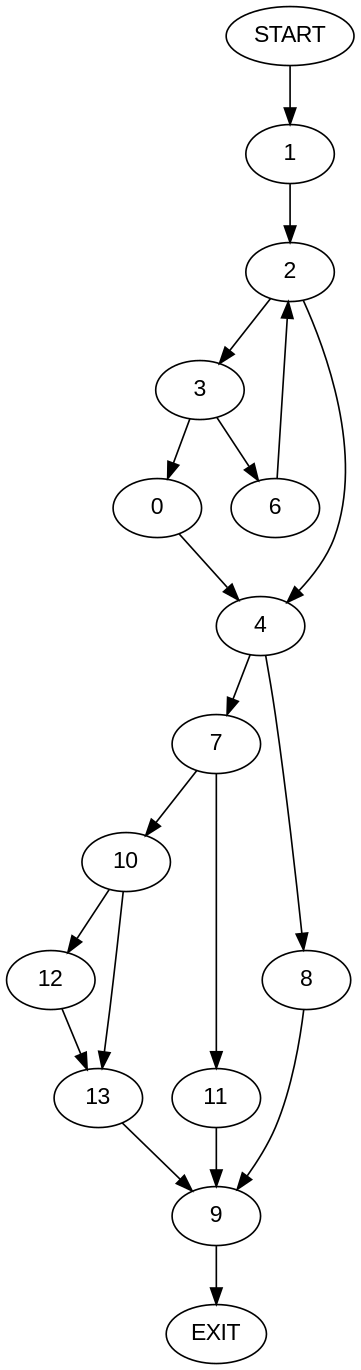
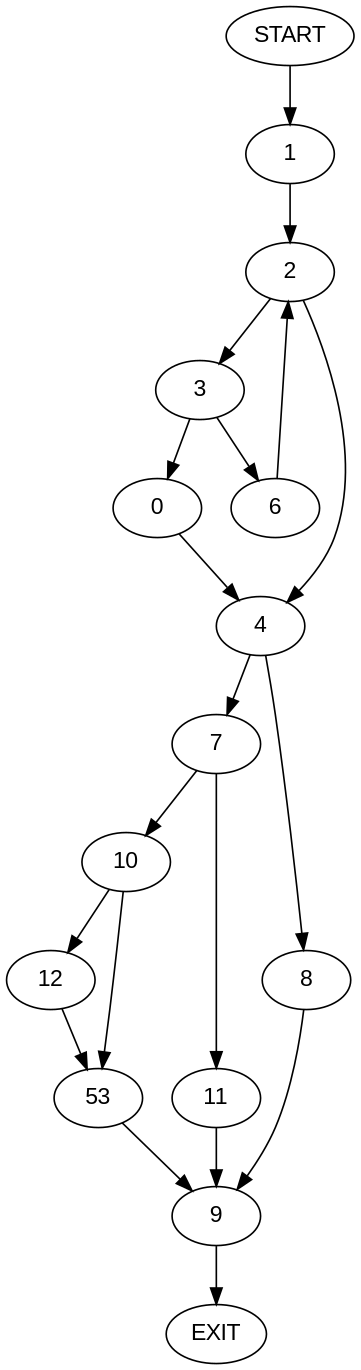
node "13": label "13" -> "53"
